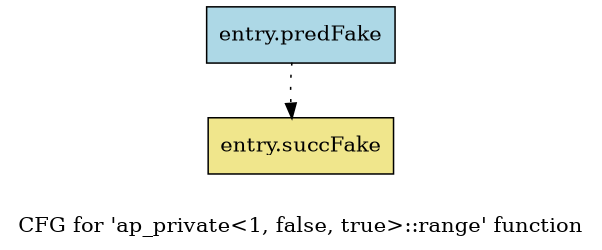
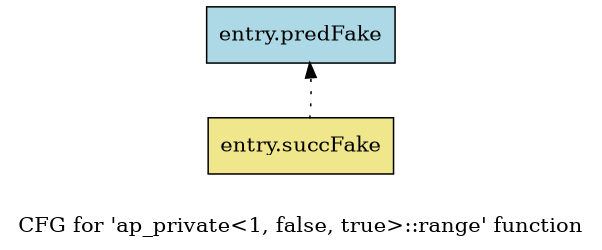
edge "entry.predFake" -> "entry.succFake": reversed
